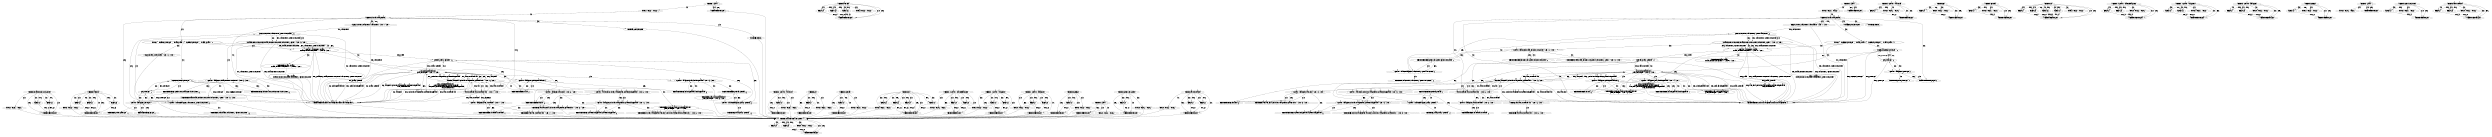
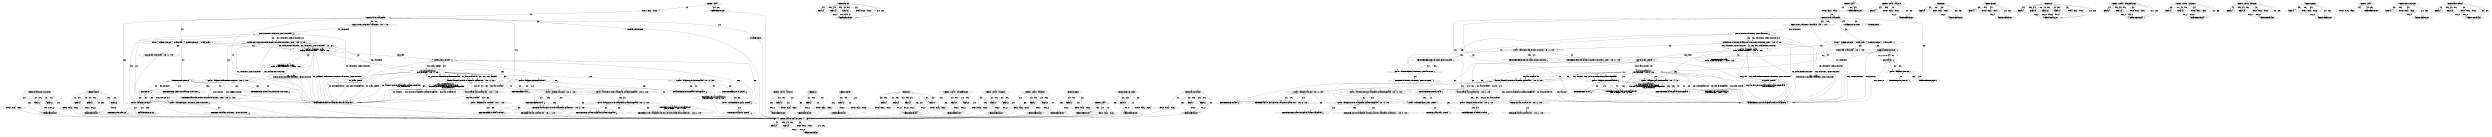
node "<(LOCAL,Profile* profile: Profile*)<SUB>11</SUB>>": added
edge "<(base.Unretained,base::Unretained(this))<SUB>17</SUB>>" -> "<(<operator>.fieldAccess,base::Unretained)<SUB>17</SUB>>": label "DDG: p1" -> "AST: "
edge "<(<operator>.fieldAccess,base::Unretained)<SUB>17</SUB>>" -> "<(base.Unretained,base::Unretained(this))<SUB>17</SUB>>": label "DCHECK: " -> "CFG: "
edge "<(<operator>.fieldAccess,base::Unretained)<SUB>16</SUB>>" -> "<(base.Unretained,base::Unretained(this))<SUB>16</SUB>>": added, label "CFG:"
edge "<(base.Unretained,base::Unretained(this))<SUB>16</SUB>>" -> "<(LITERAL,this,base::Unretained(this))<SUB>16</SUB>>": label "AST: " -> "DDG: p3"
